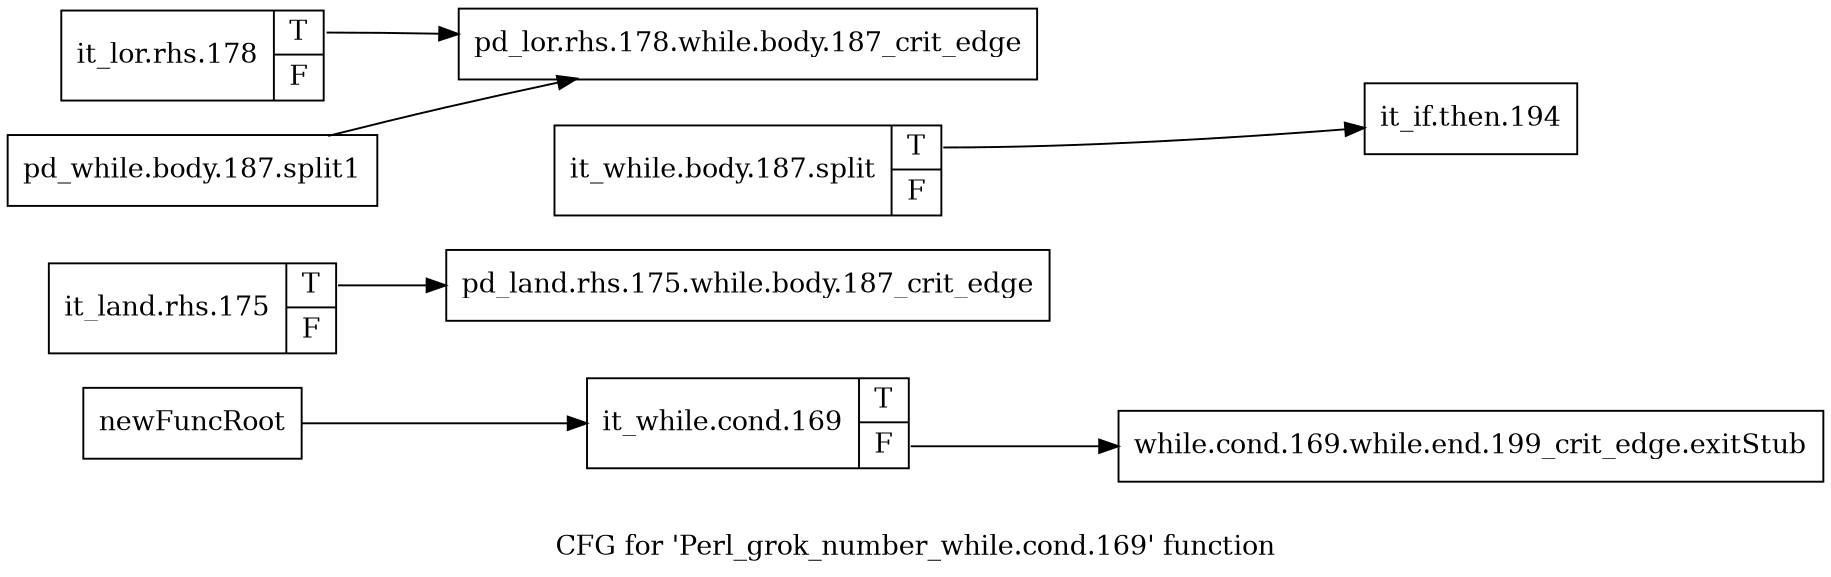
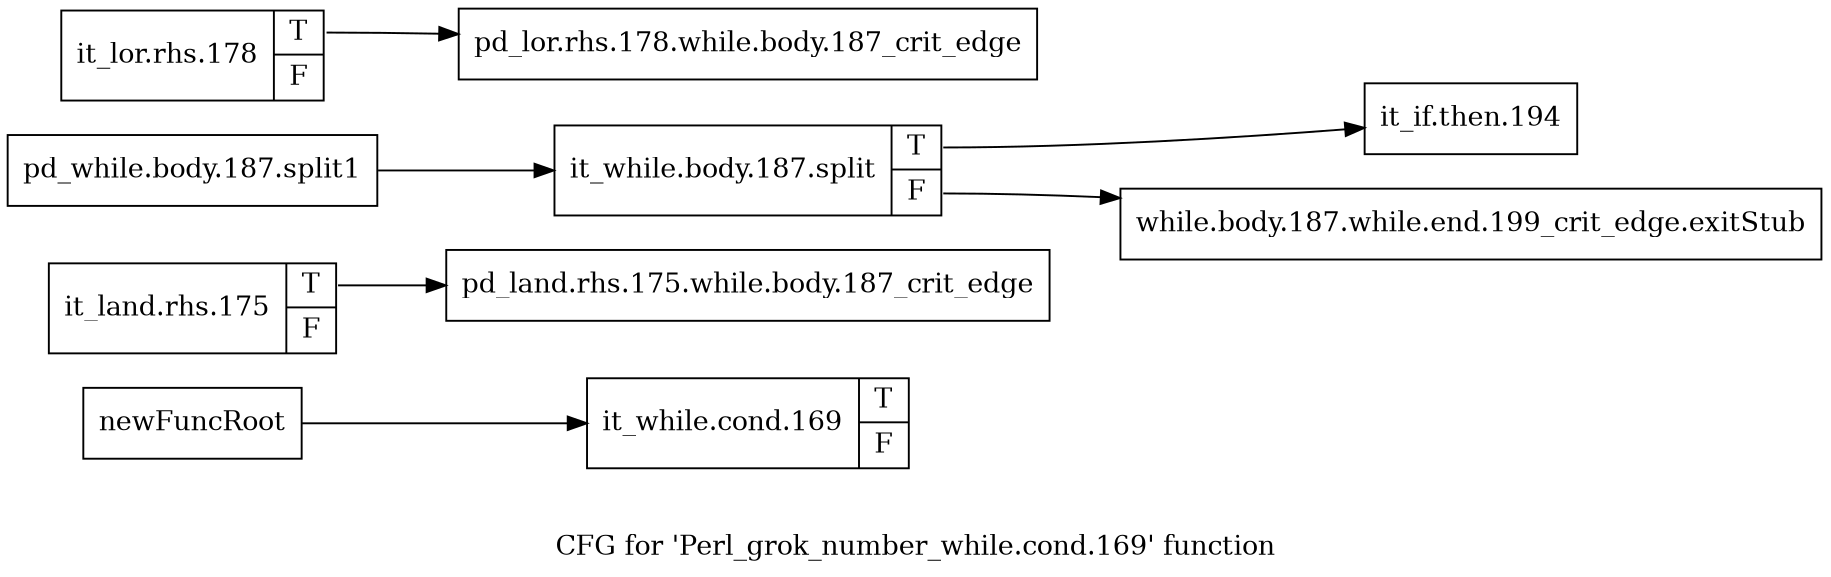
edge "pd_while.body.187.split1" -> "pd_lor.rhs.178.while.body.187_crit_edge": now "pd_while.body.187.split1" -> "it_while.body.187.split"
node "while.body.187.while.end.199_crit_edge.exitStub": added
node "while.cond.169.while.end.199_crit_edge.exitStub": removed
